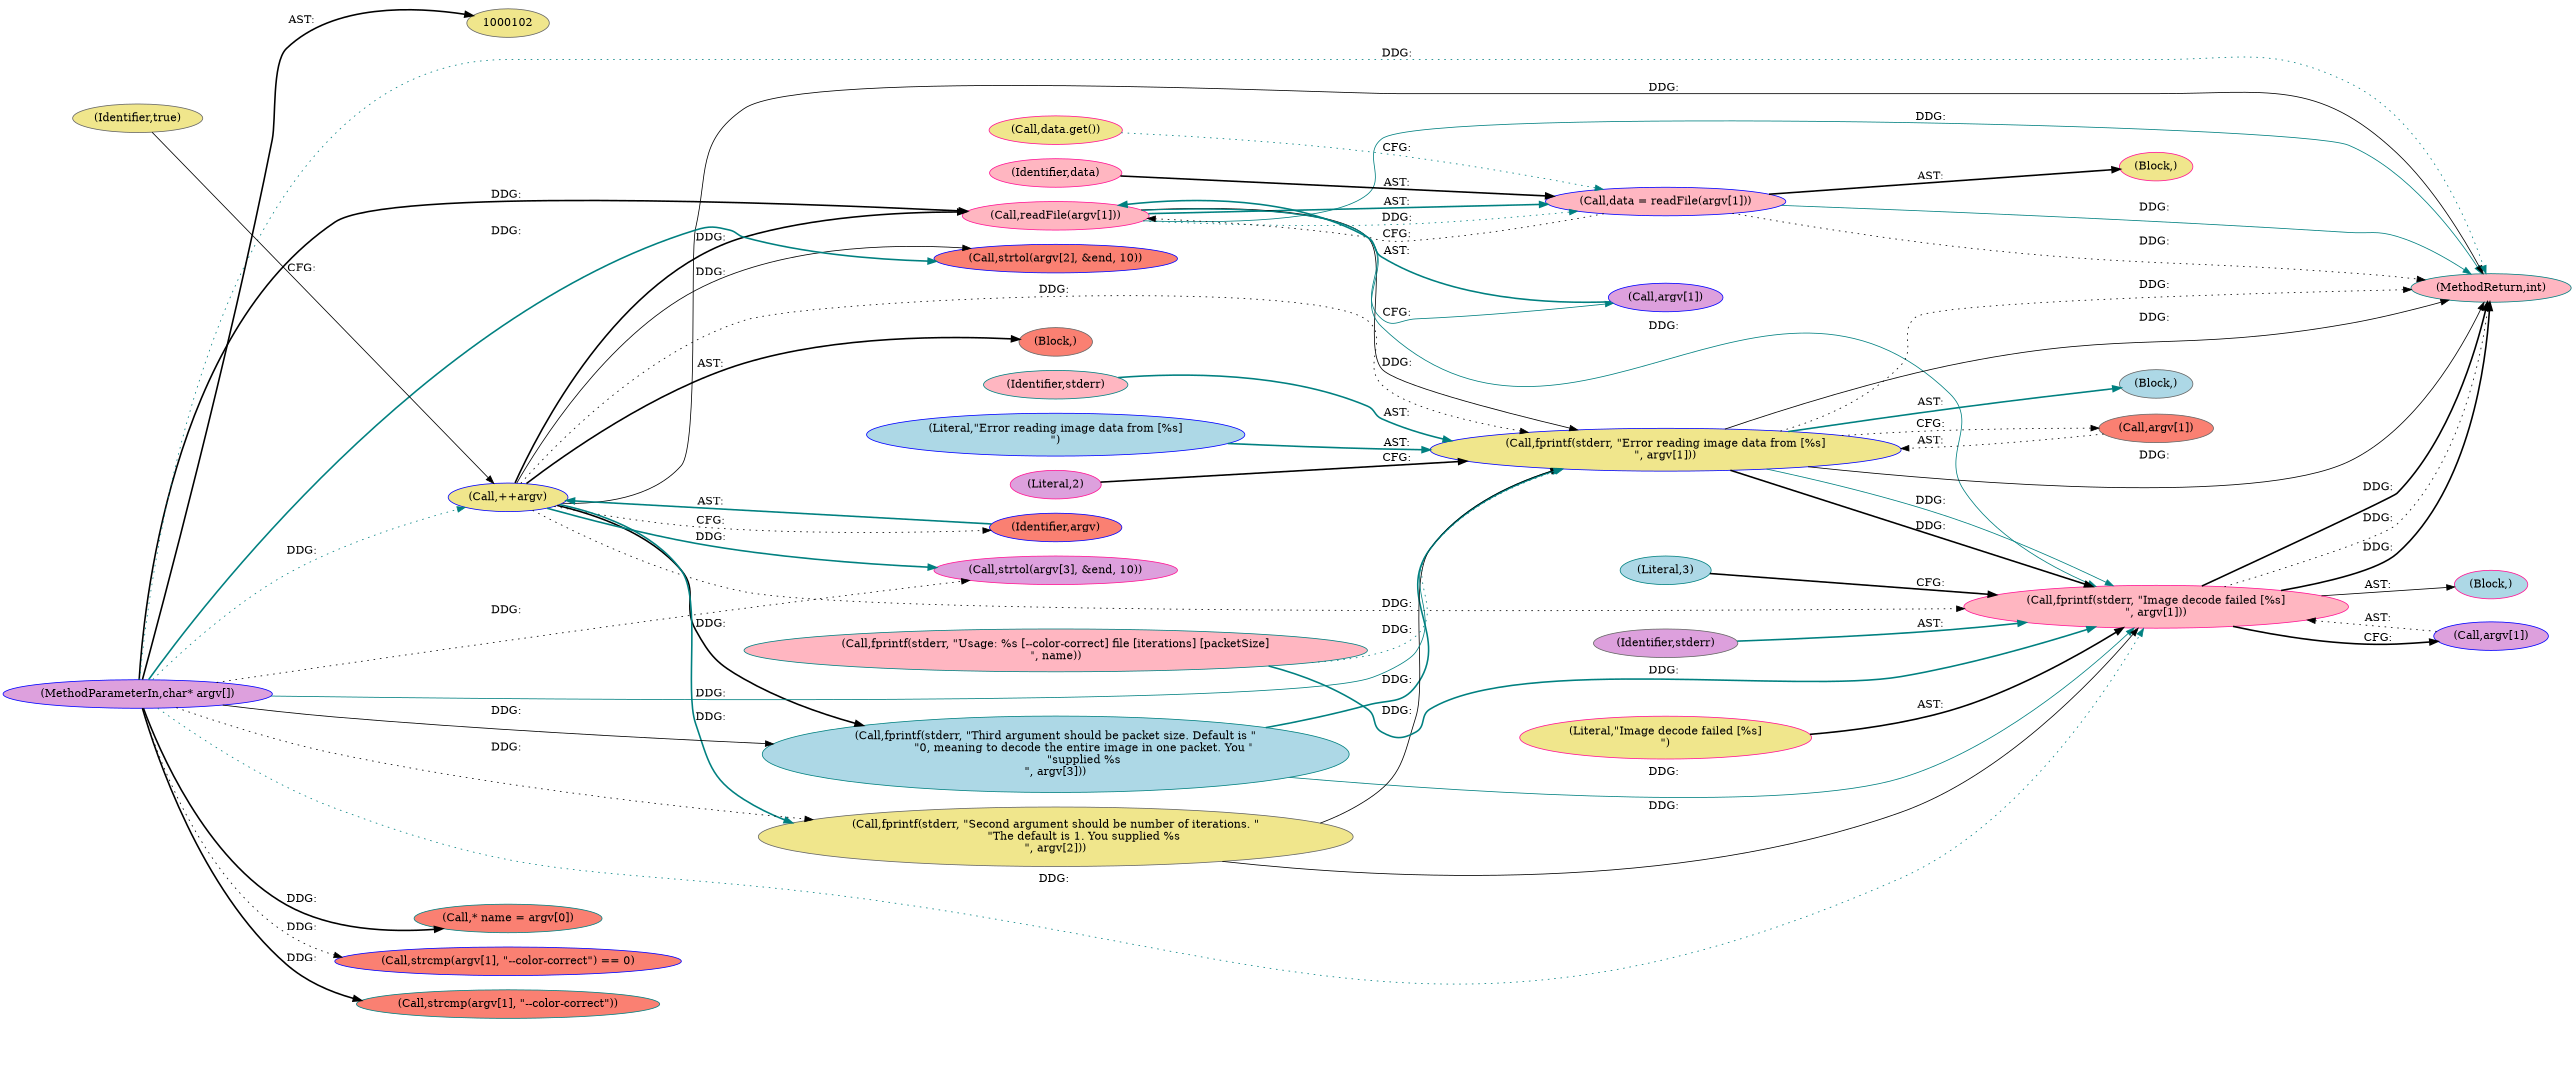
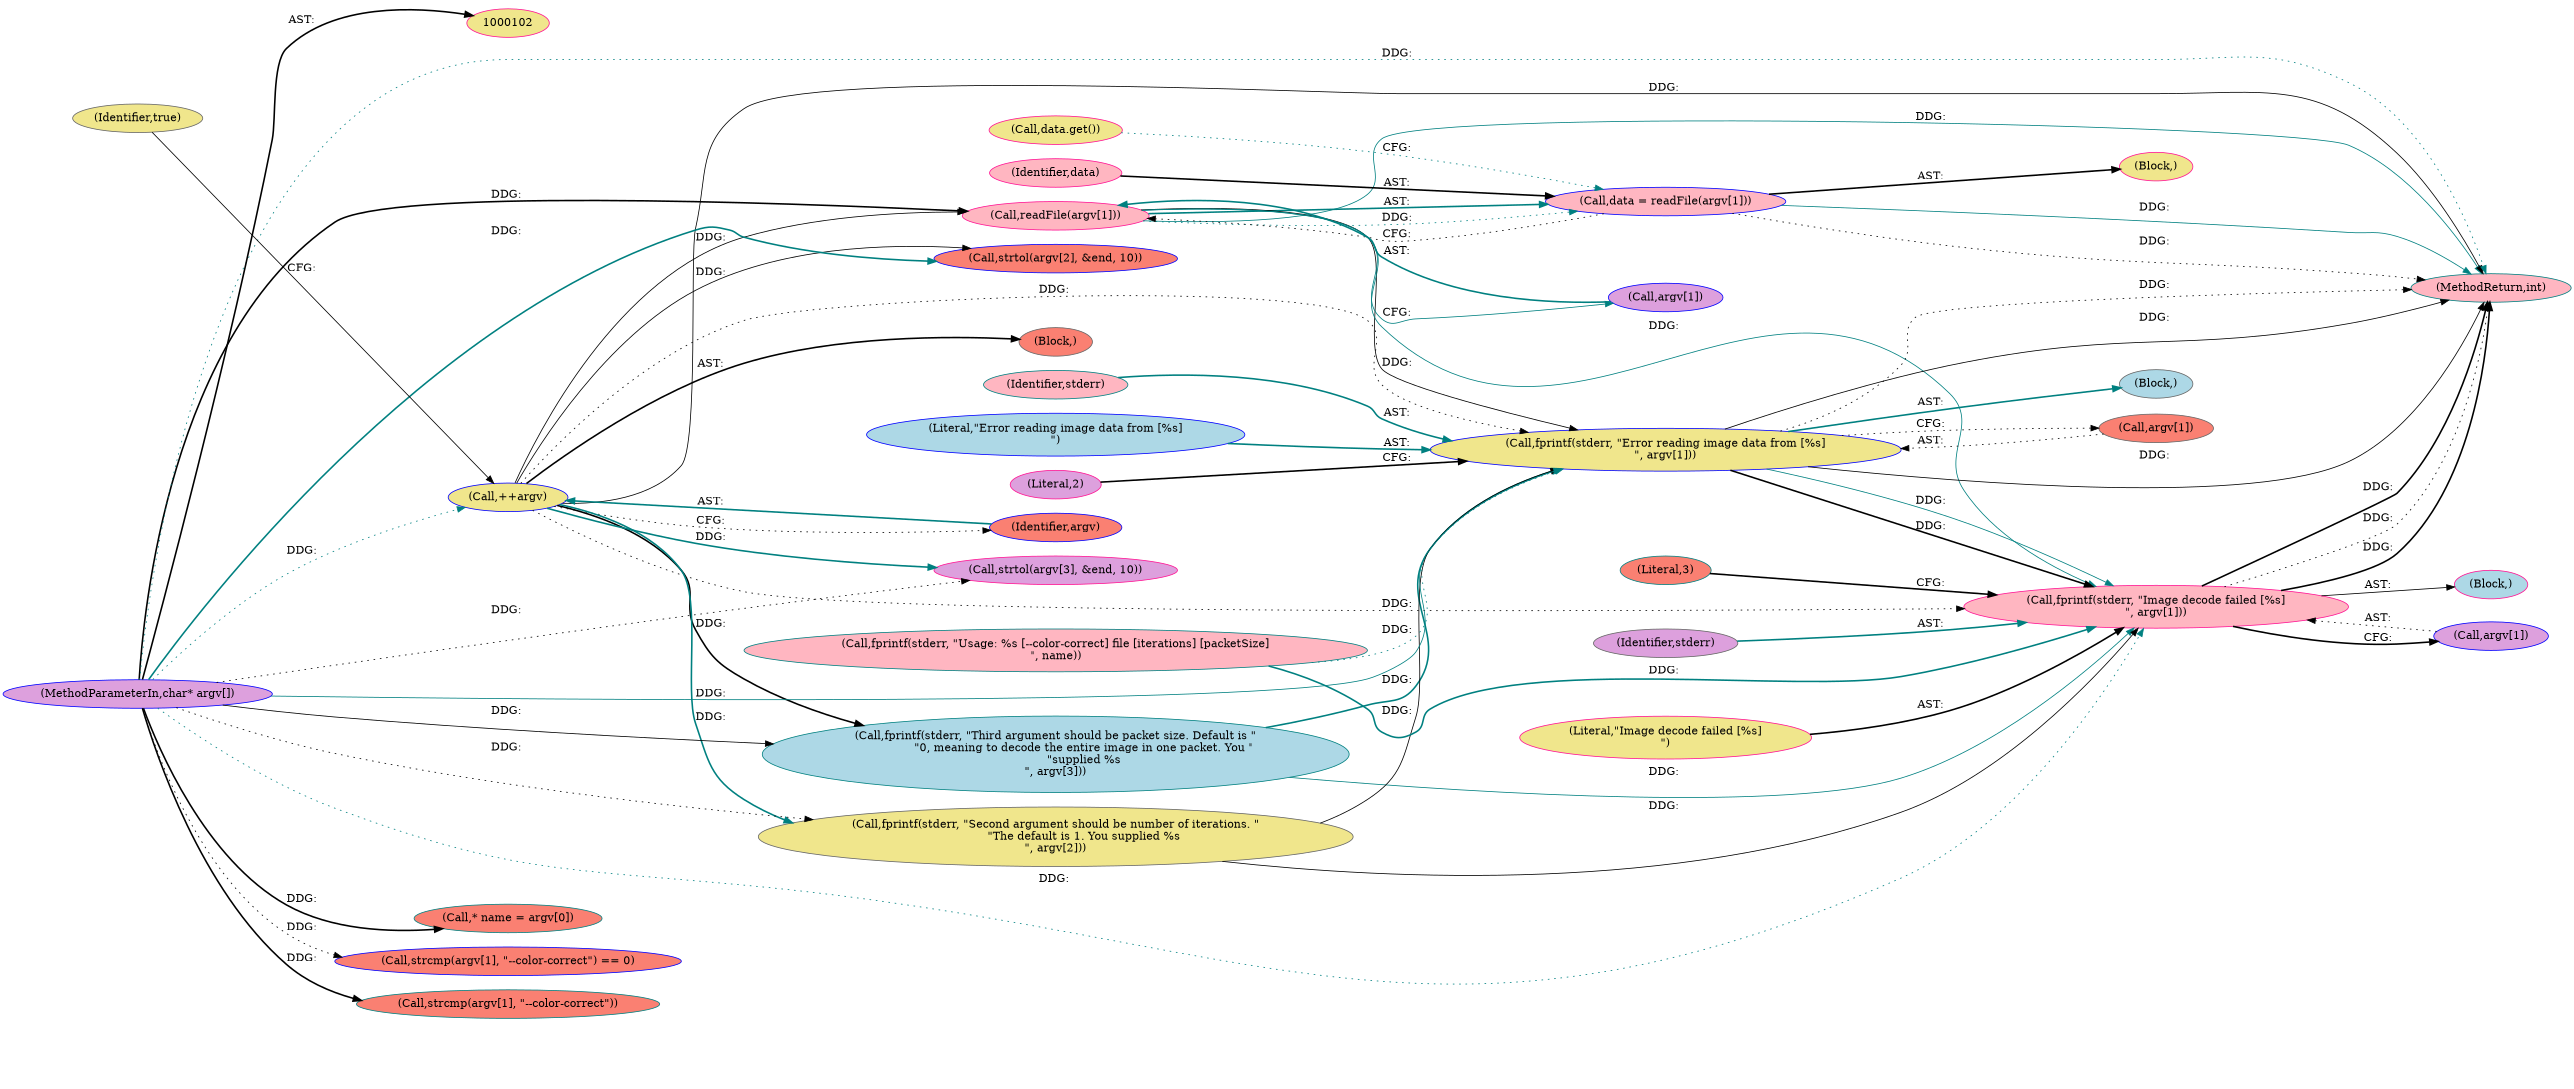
node "1000102": color gray40 -> deeppink
edge "(Call,++argv)" -> "(Call,readFile(argv[1]))": style bold -> solid
node "(Literal,3)": fillcolor lightblue -> salmon
